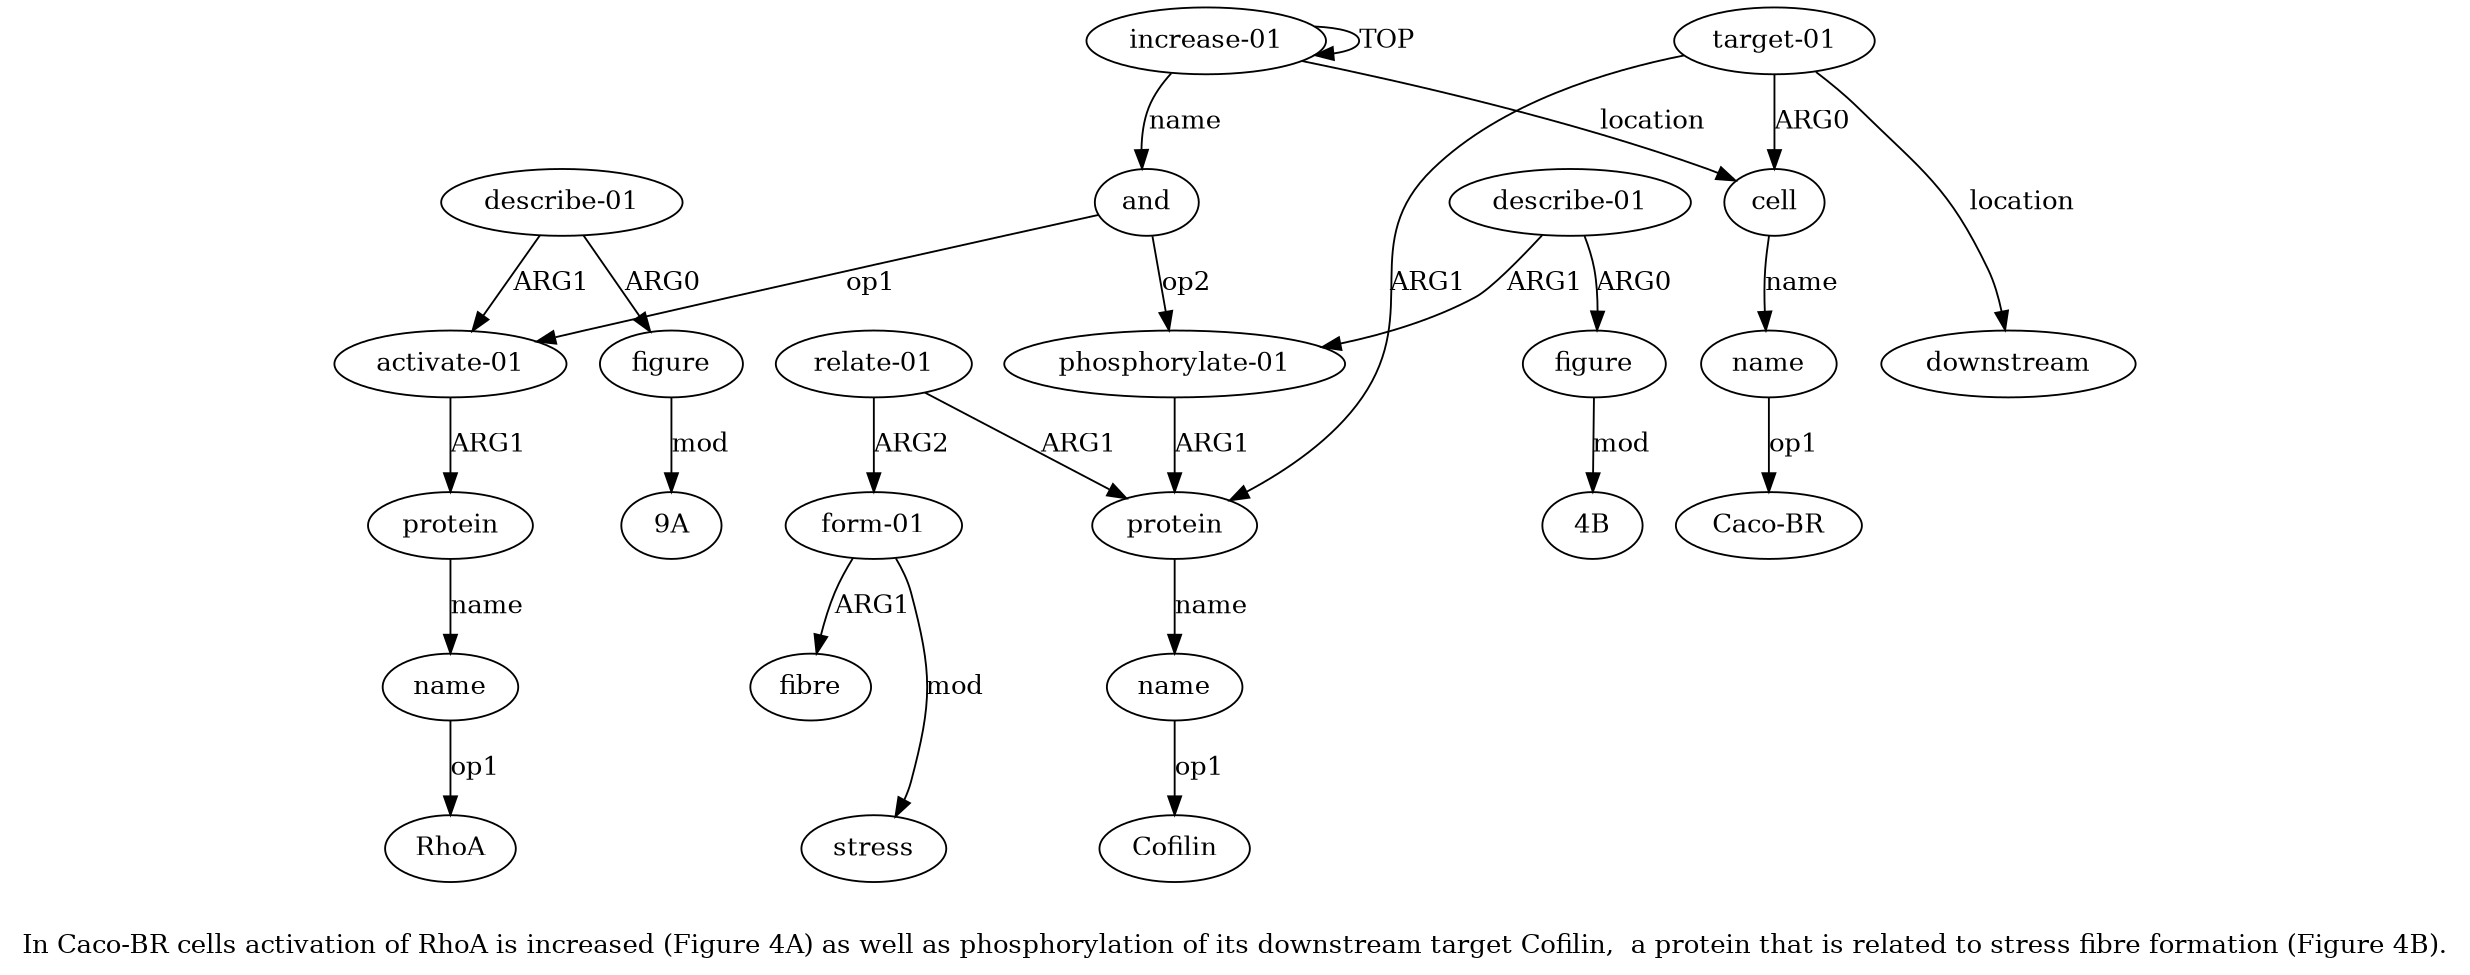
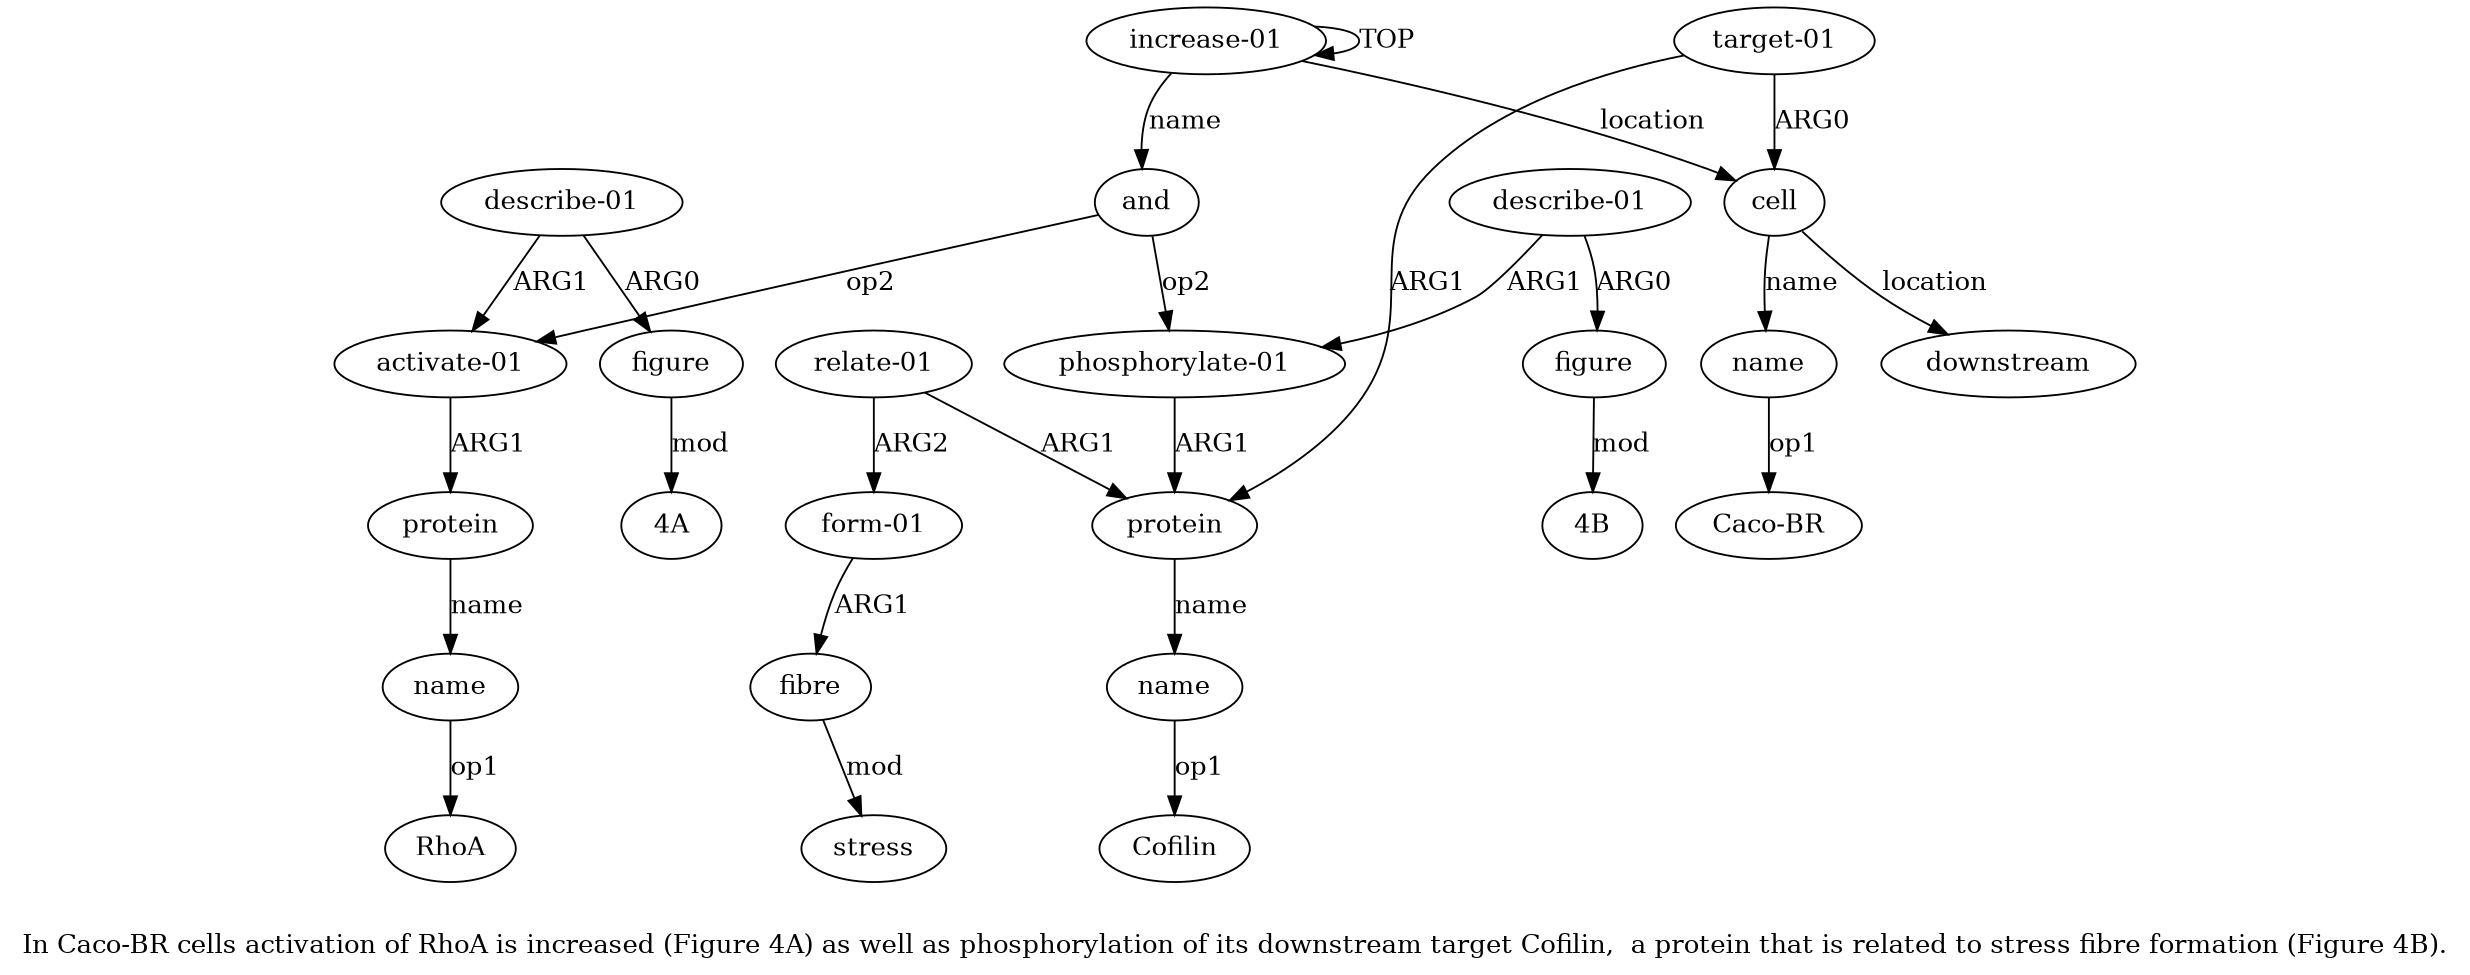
edge "target-01" -> "downstream": now "cell" -> "downstream"
edge "and" -> "activate-01": label "op1" -> "op2"
node "9A": label "9A" -> "4A"
edge "form-01" -> "stress": now "fibre" -> "stress"
